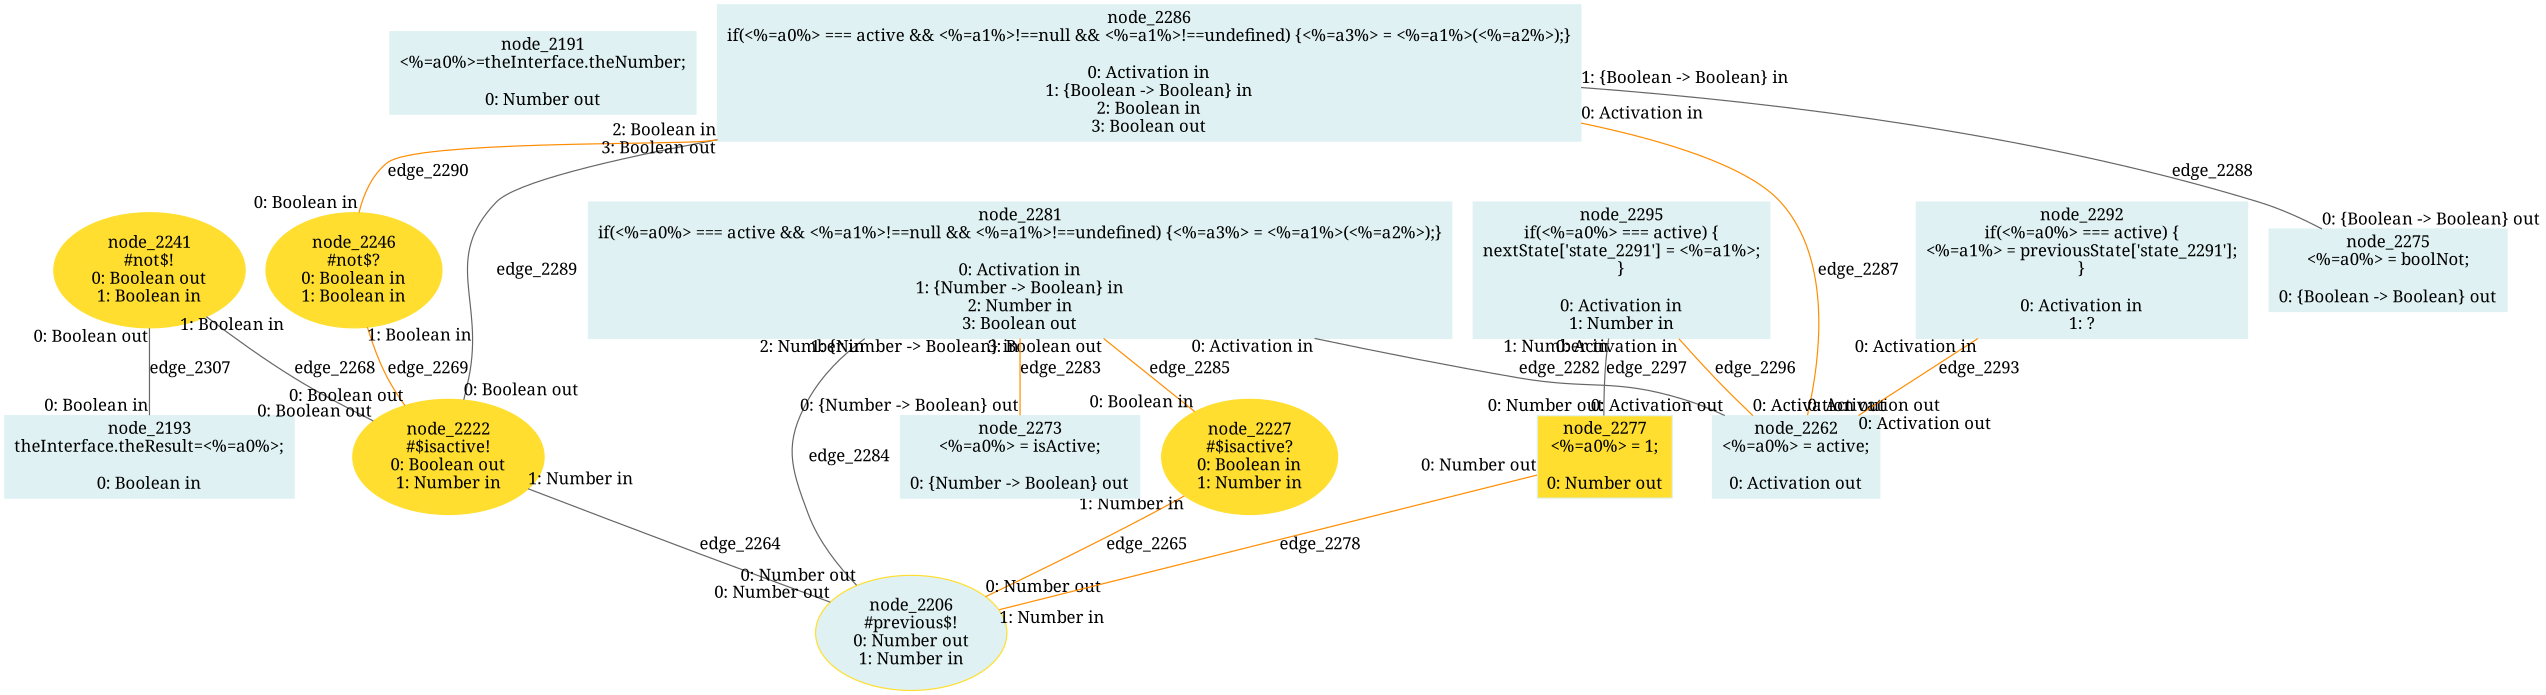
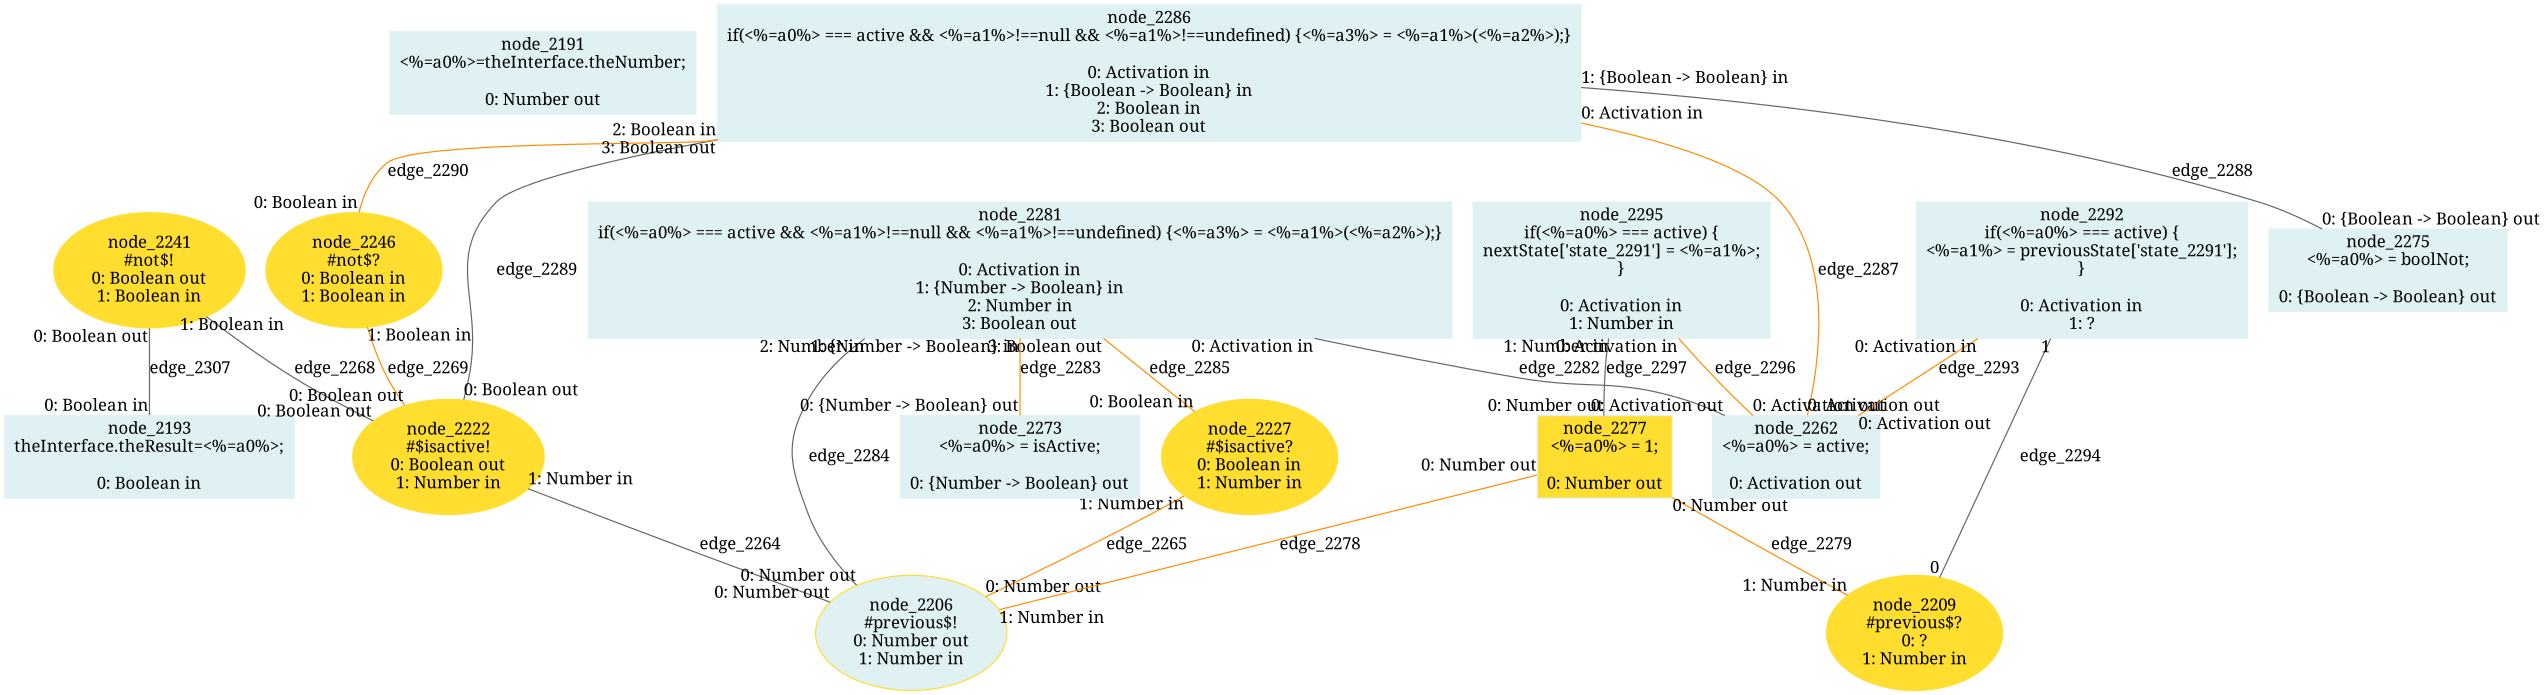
node "node_2209 #previous$? 0: ? 1: Number in": added
